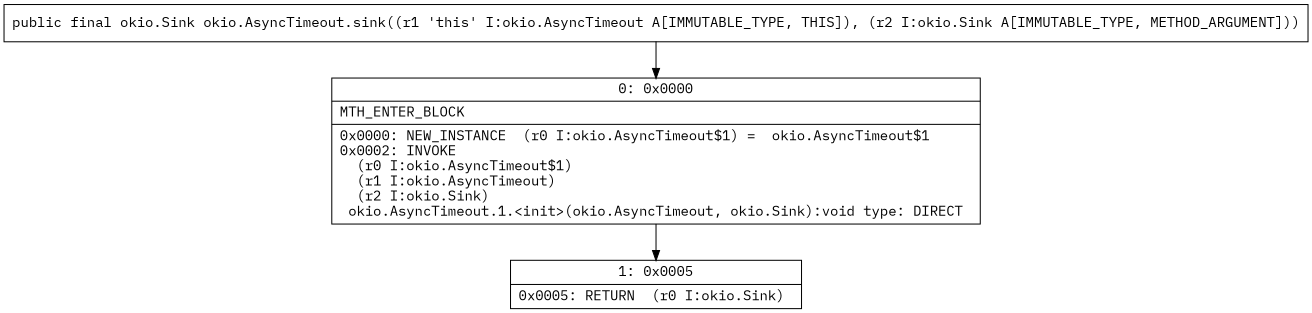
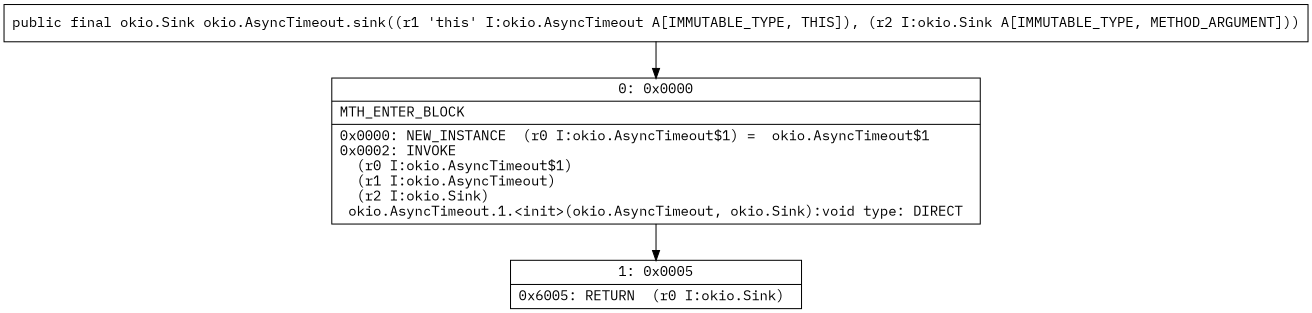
node "1: 0x0005": text "0x0005: RETURN  (r0 I:okio.Sink)" -> "0x6005: RETURN  (r0 I:okio.Sink)"
